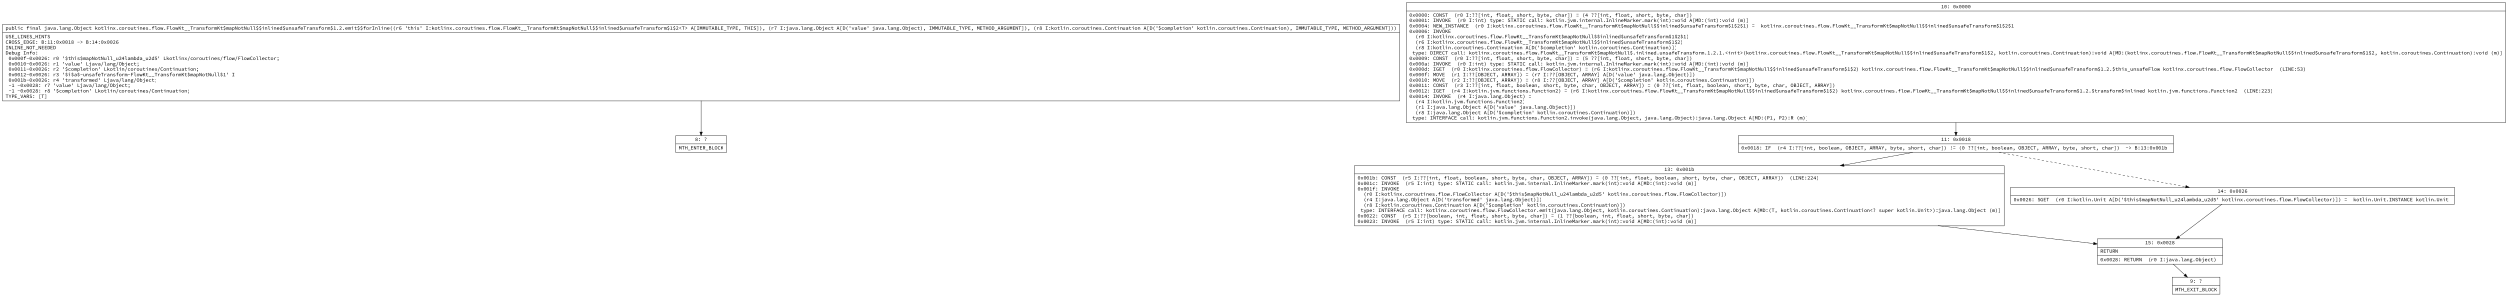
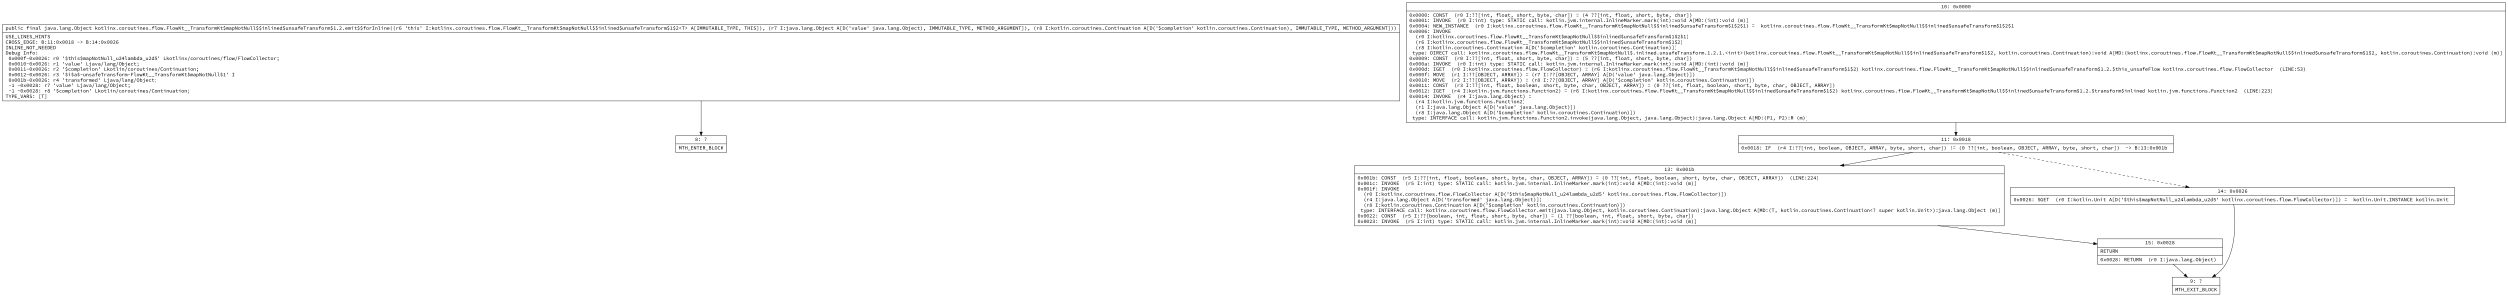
edge "14: 0x0026" -> "15: 0x0028": now "14: 0x0026" -> "9: ?"
